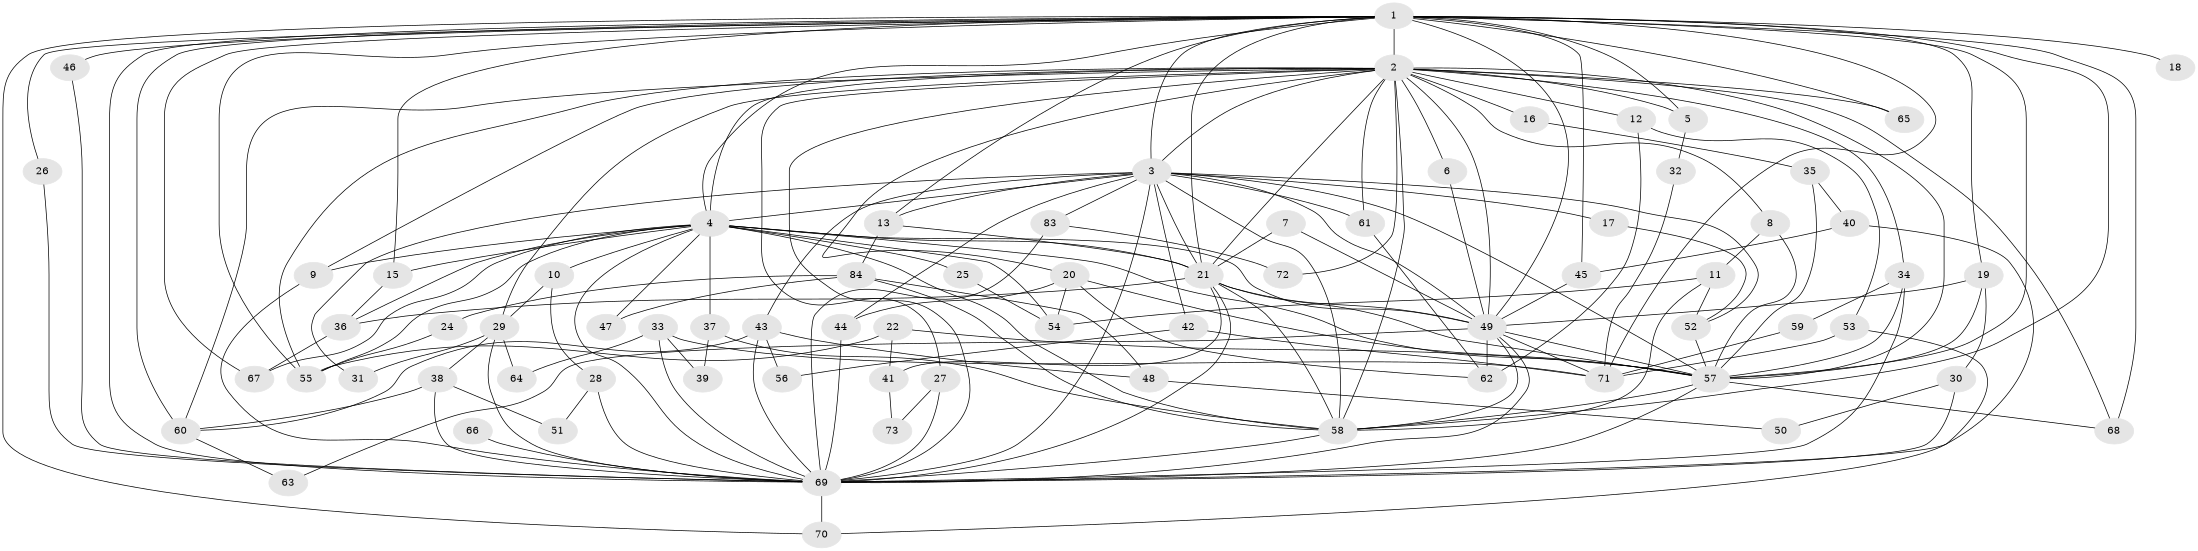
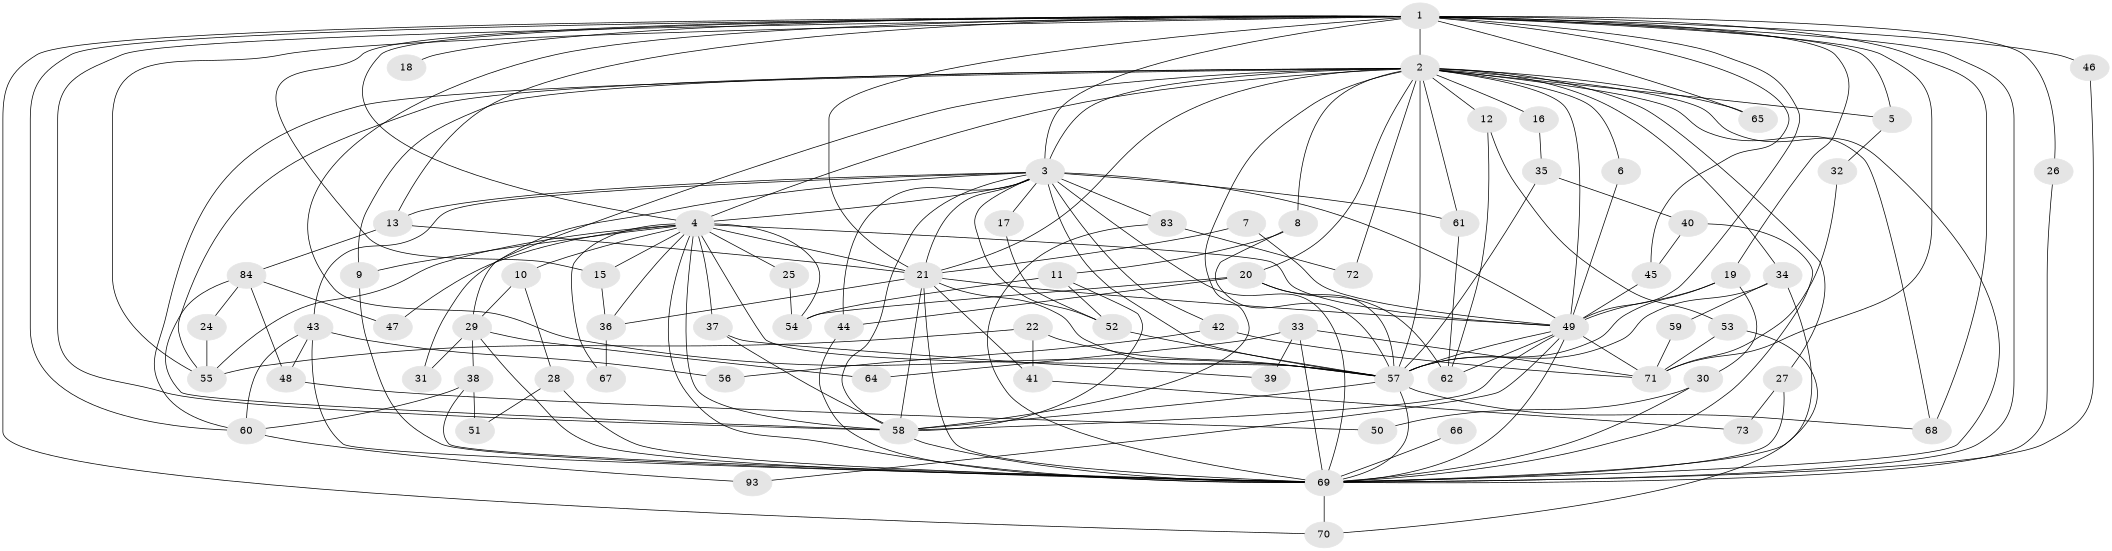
edge "1" -- "67": removed
node "63": label "63" -> "93"
